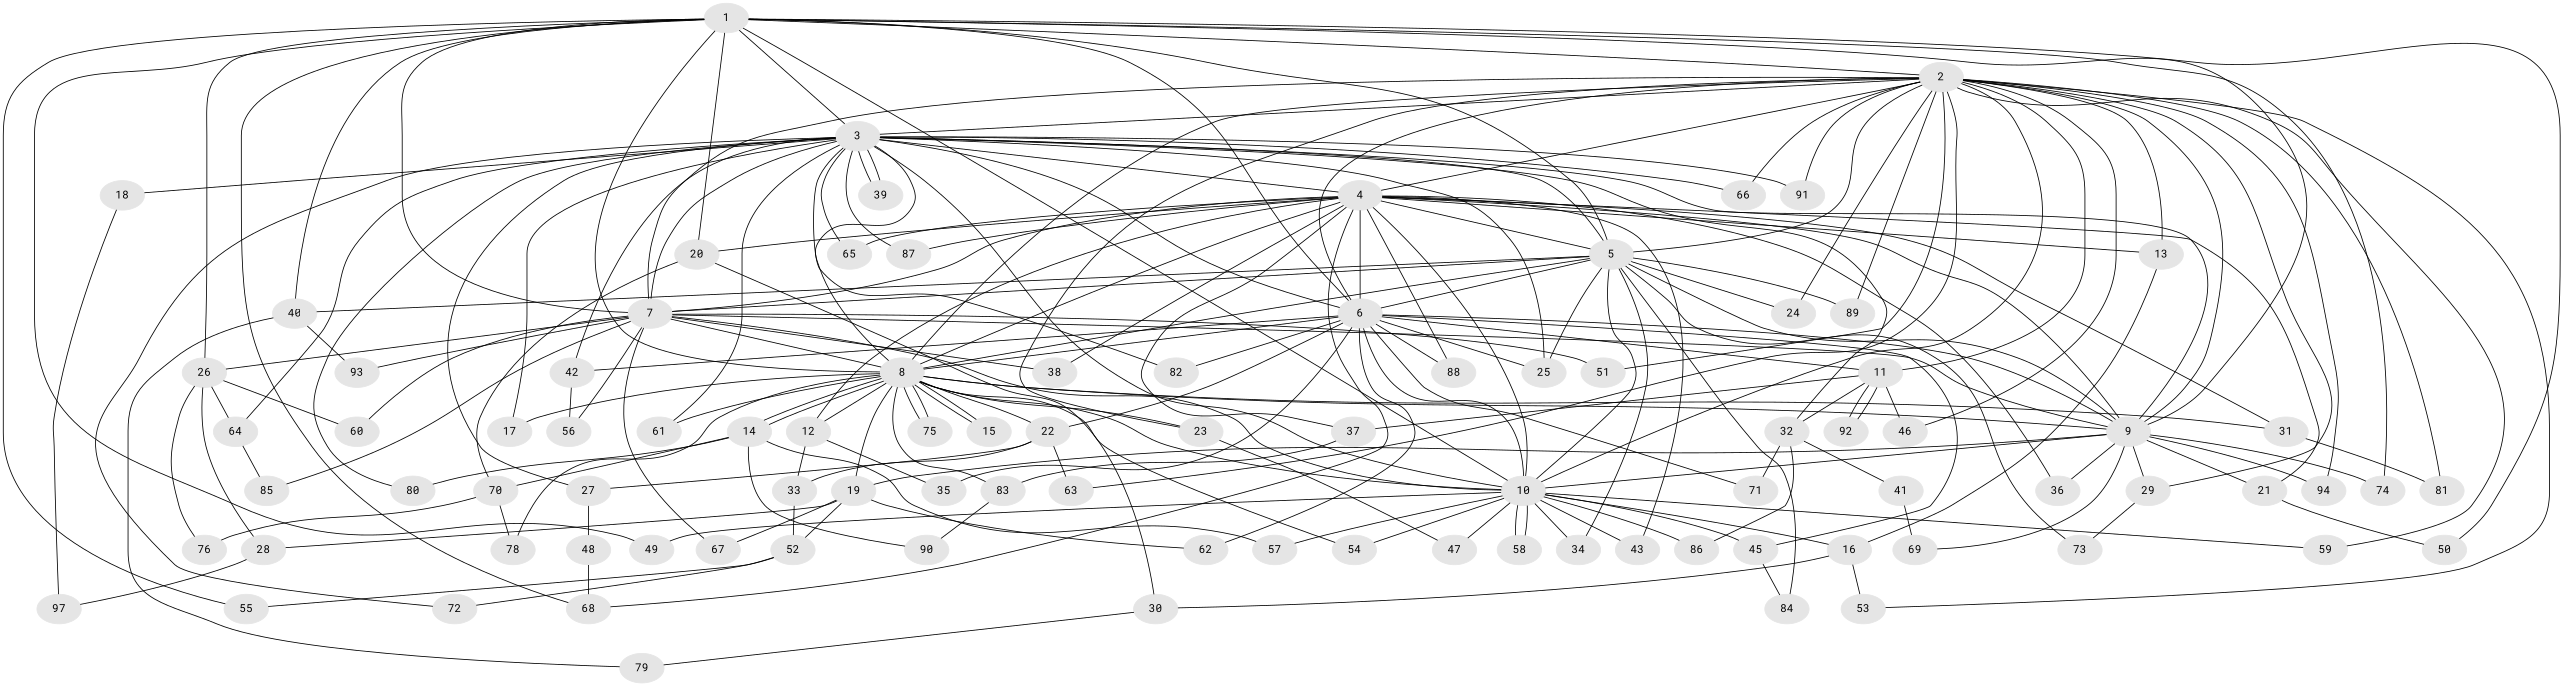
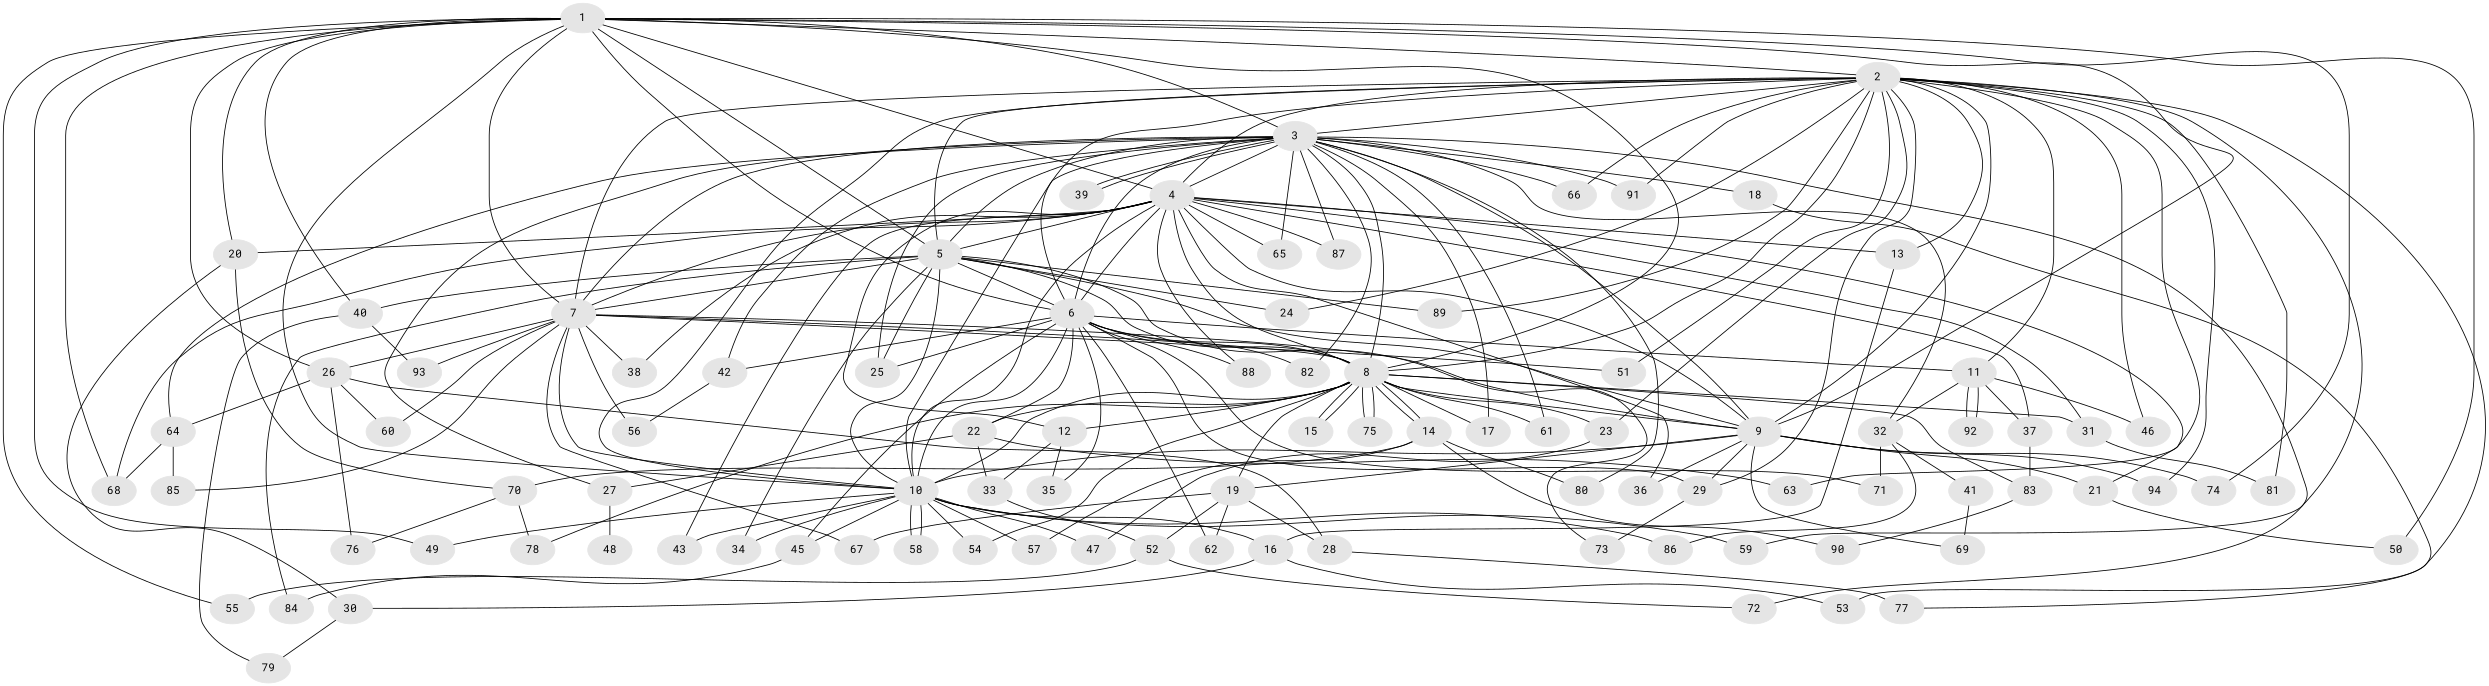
edge "1" -- "4": added
edge "6" -- "9": now "6" -- "29"
edge "48" -- "68": now "64" -- "68"
node "97": label "97" -> "77"
